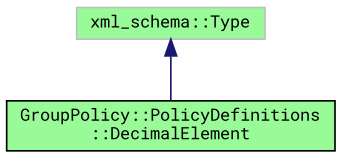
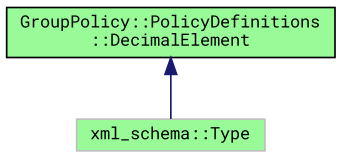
edge "GroupPolicy::PolicyDefinitions ::DecimalElement" -> "xml_schema::Type": reversed
